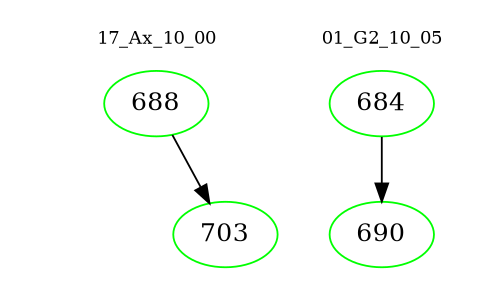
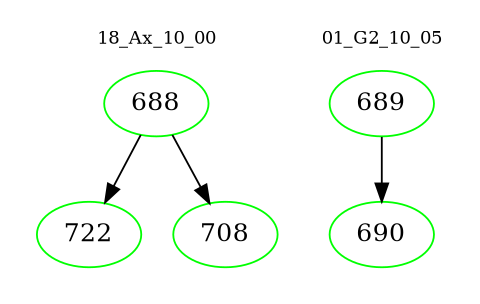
cluster "17_Ax_10_00": label "17_Ax_10_00" -> "18_Ax_10_00"
node "684": label "684" -> "689"
node "722": added
node "703": label "703" -> "708"
